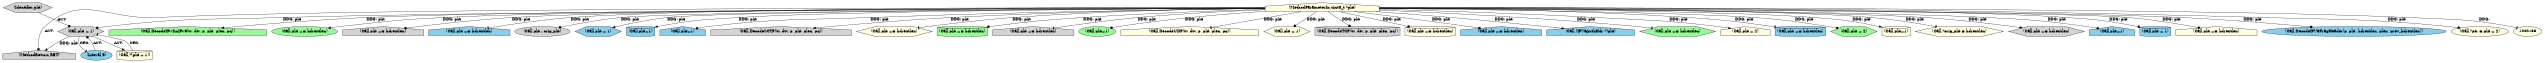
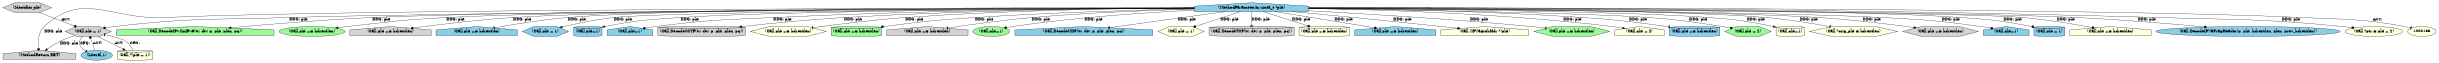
node "(MethodParameterIn,uint8_t *pkt)": fillcolor lightyellow -> skyblue
edge "(MethodParameterIn,uint8_t *pkt)" -> "(Call,DecodeTCP(tv, dtv, p, pkt, plen, pq))": arrowhead dot -> tee
edge "(MethodParameterIn,uint8_t *pkt)" -> "(Call,(IPV6AuthHdr *)pkt)": arrowhead normal -> dot
edge "(MethodParameterIn,uint8_t *pkt)" -> "1000133": label "DDG: " -> "AST: "
edge "(MethodParameterIn,uint8_t *pkt)" -> "(MethodReturn,RET)": label "AST: " -> "DDG: pkt"
node "(Call,pkt - orig_pkt)": removed
node "(Call,DecodeSCTP(tv, dtv, p, pkt, plen, pq))": shape house -> cylinder
node "(Call,DecodeUDP(tv, dtv, p, pkt, plen, pq))": fillcolor lightyellow -> skyblue
node "(Call,(IPV6AuthHdr *)pkt)": fillcolor skyblue -> lightyellow
node "(Literal,9)": label "(Literal,9)" -> "(Literal,1)"
